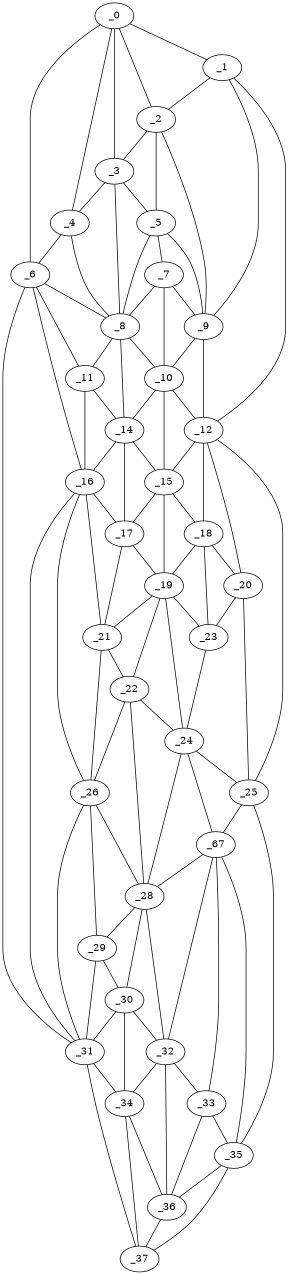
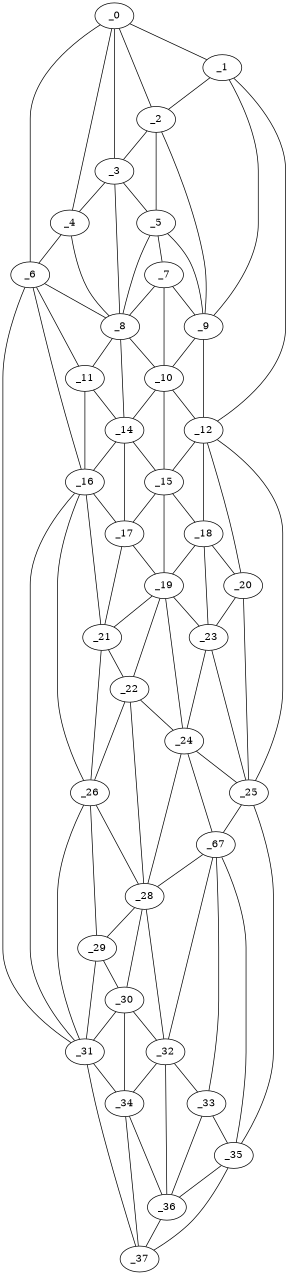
edge "_23" -- "_25": added
